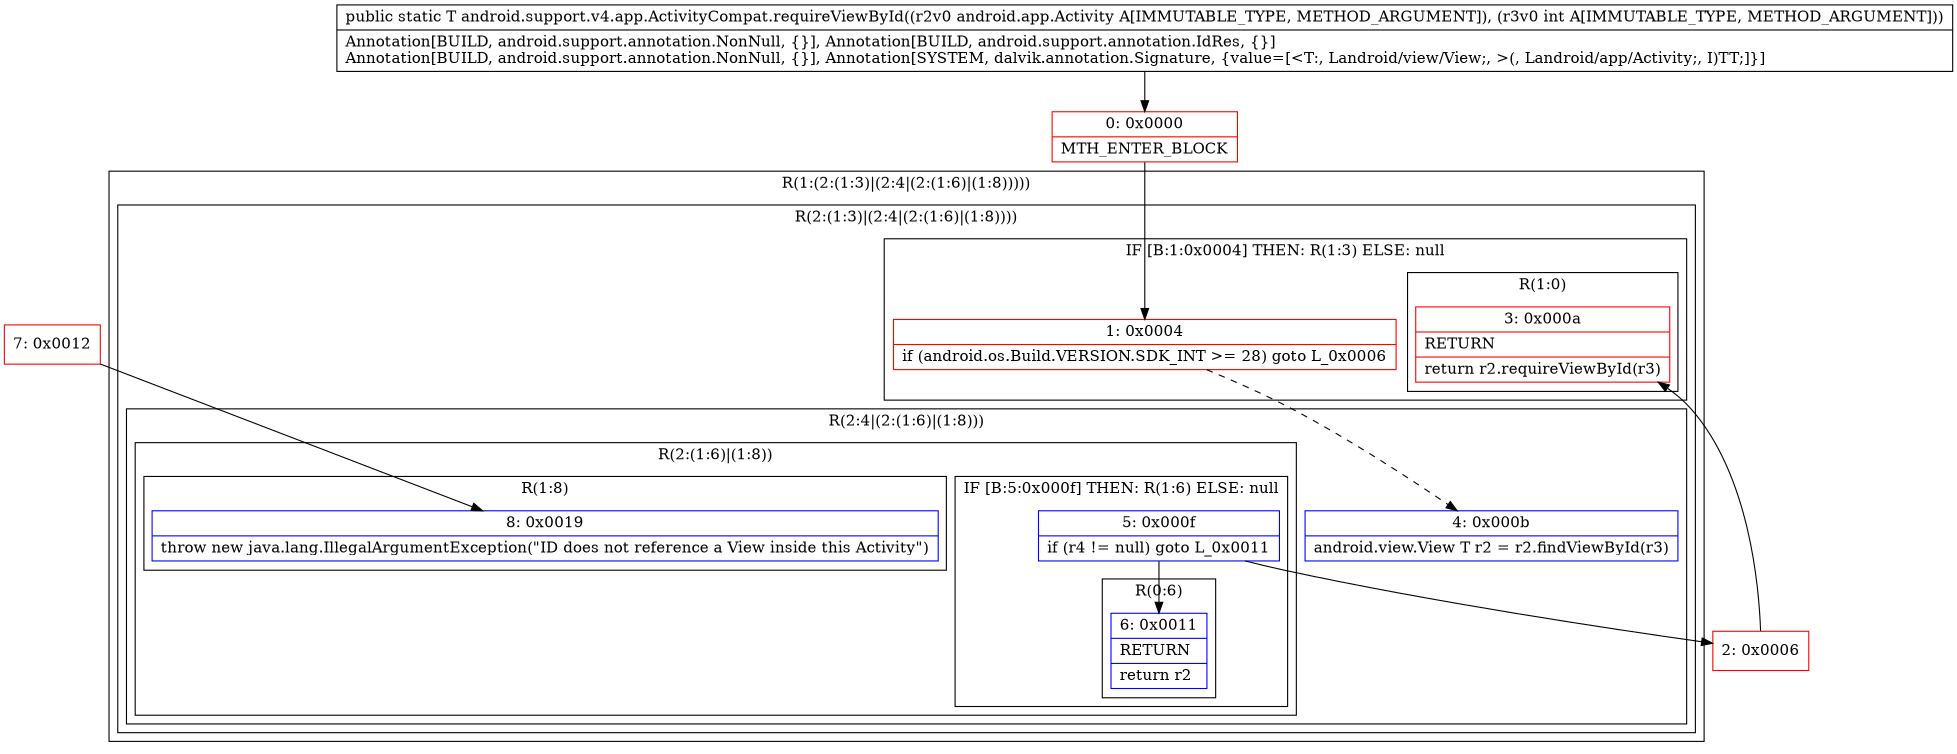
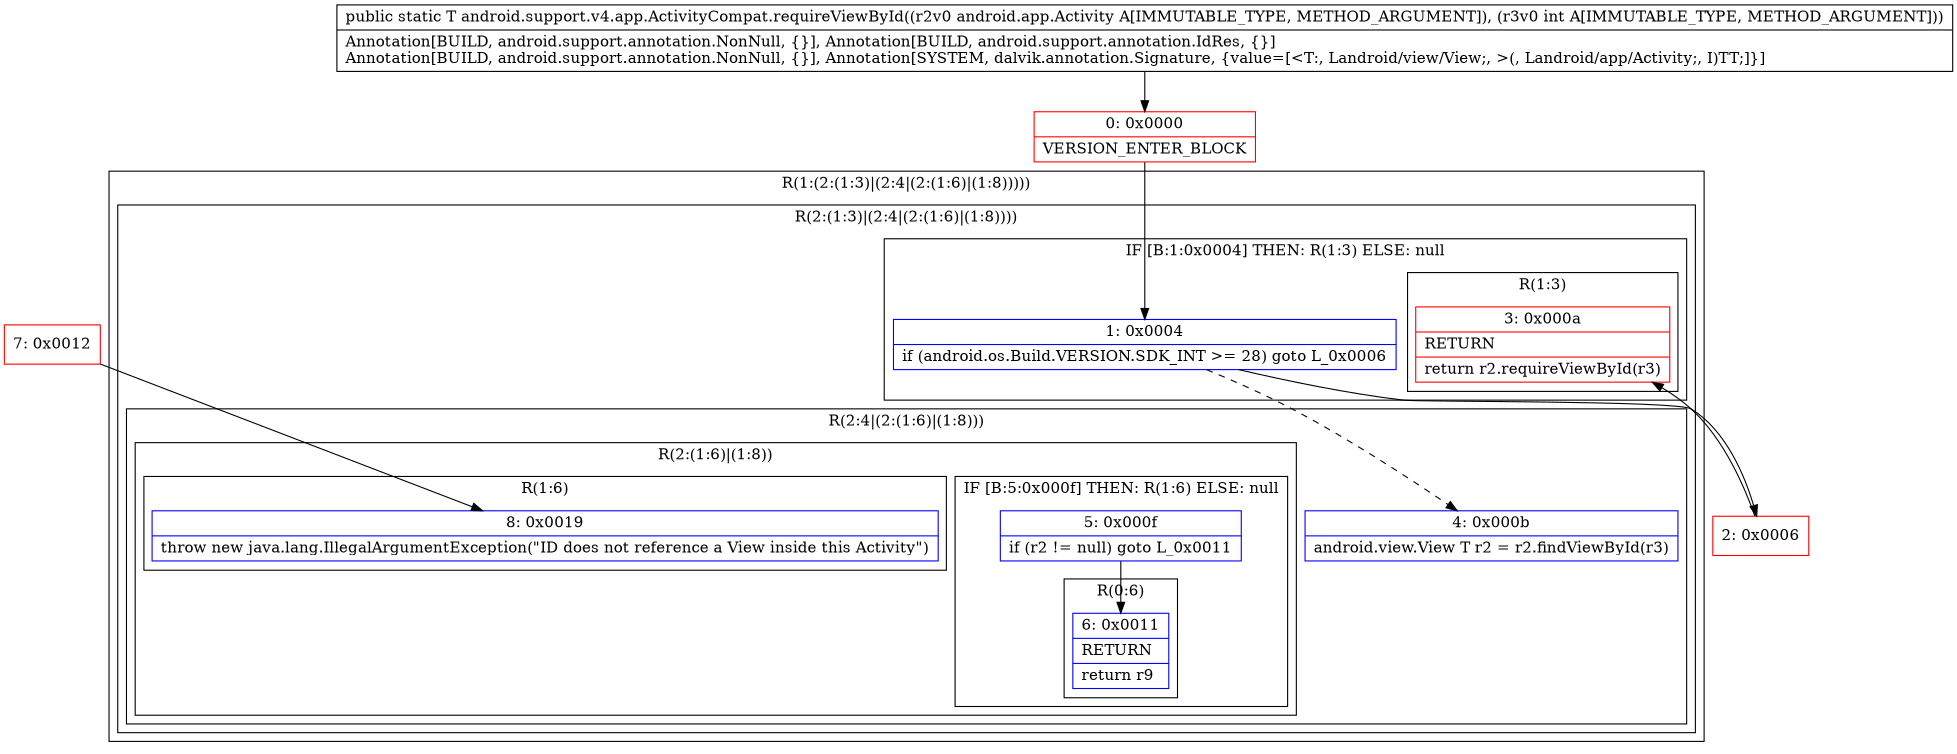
node "0: 0x0000": text "MTH_ENTER_BLOCK" -> "VERSION_ENTER_BLOCK"
cluster "R(1:0)": label "R(1:0)" -> "R(1:3)"
node "1: 0x0004": color red -> blue
cluster "R(1:8)": label "R(1:8)" -> "R(1:6)"
node "5: 0x000f": text "if (r4 != null) goto L_0x0011" -> "if (r2 != null) goto L_0x0011"
edge "5: 0x000f" -> "2: 0x0006": now "1: 0x0004" -> "2: 0x0006"
node "6: 0x0011": text "return r2" -> "return r9"
